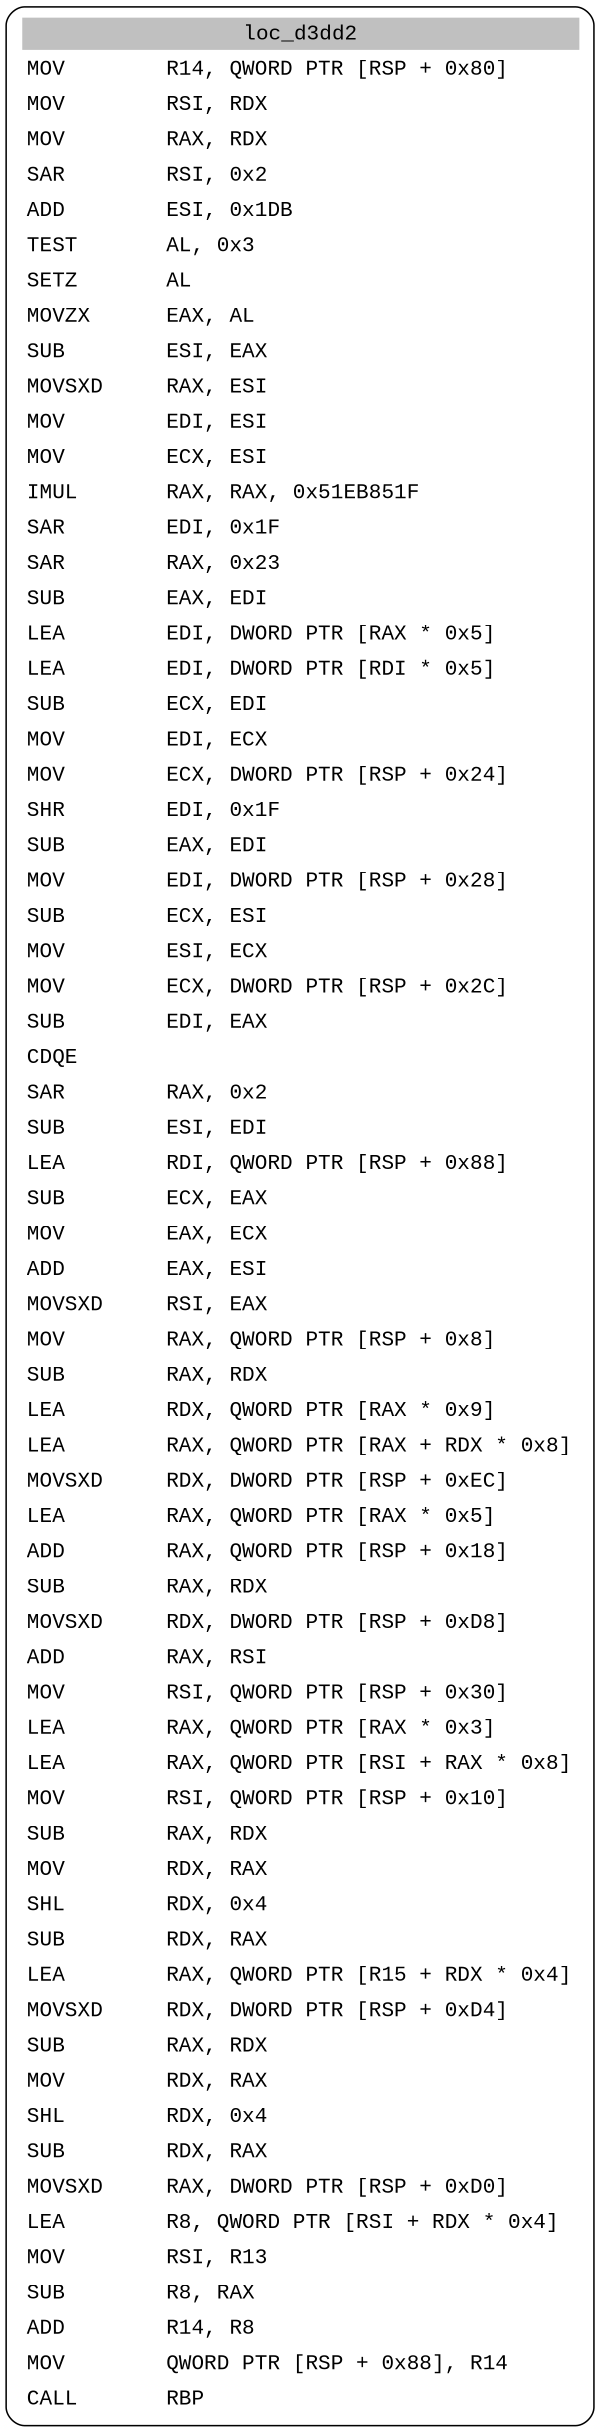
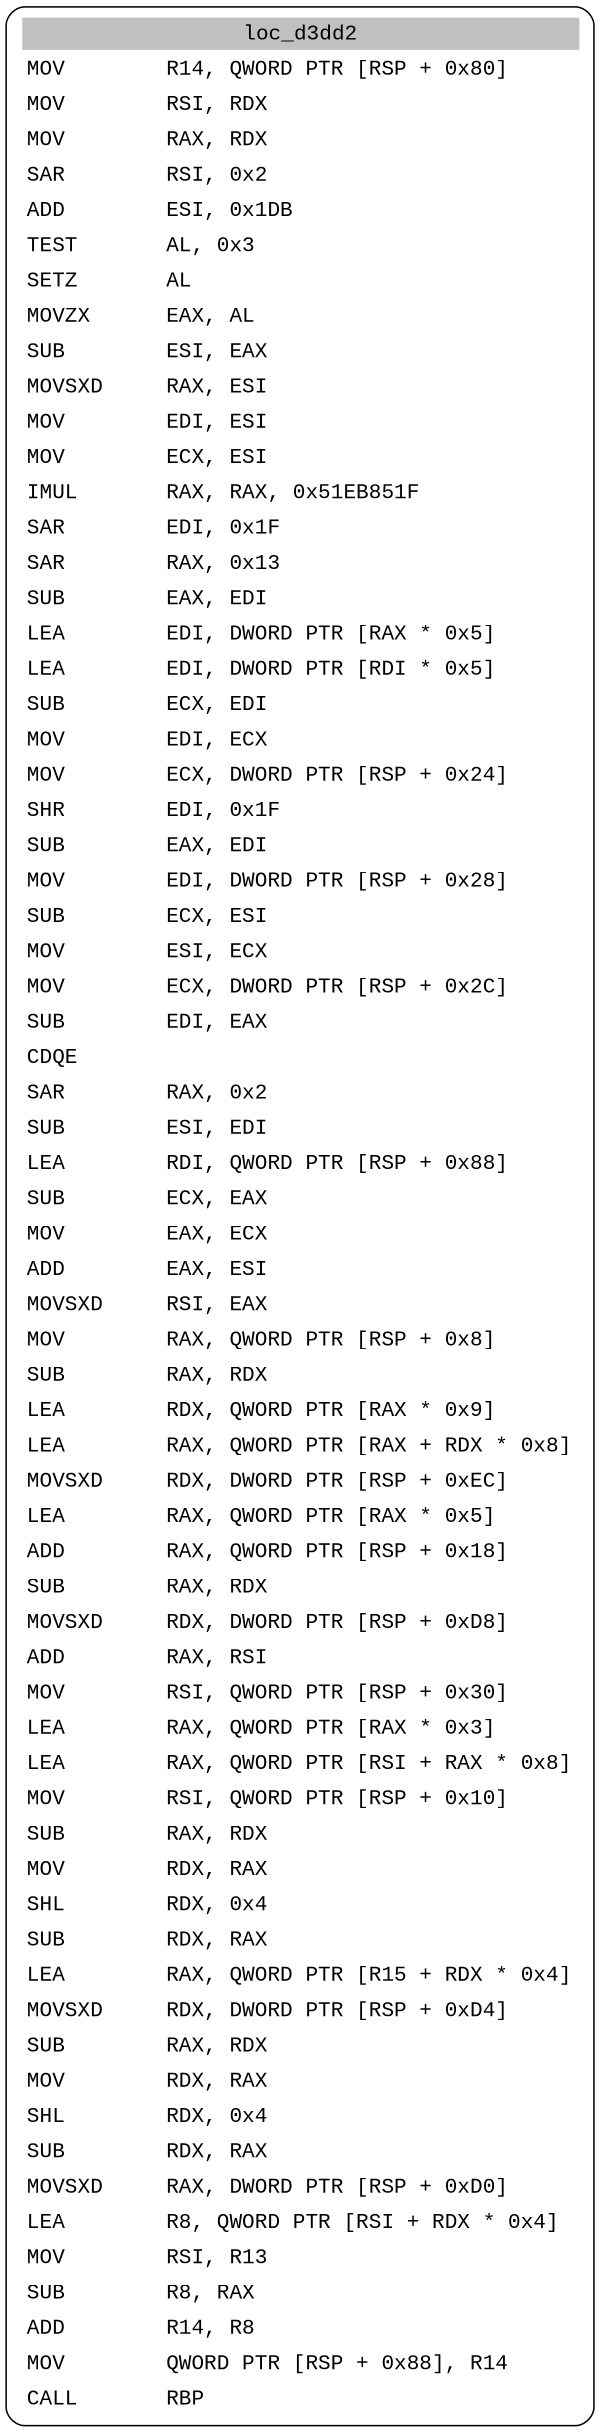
node "loc_d3dd2": text "SAR        RAX, 0x23" -> "SAR        RAX, 0x13"
